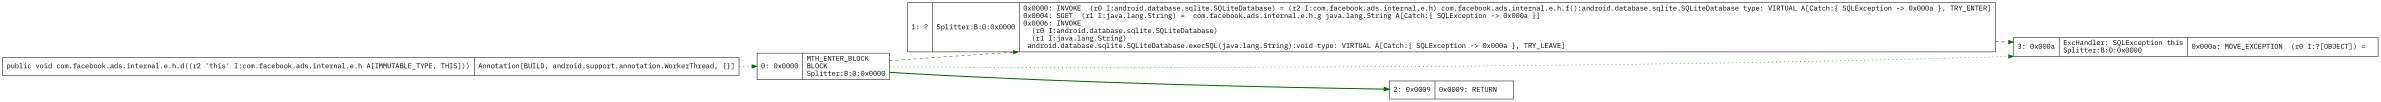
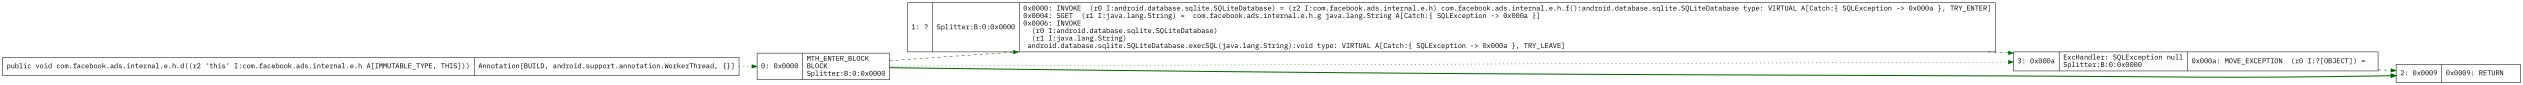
node "3: 0x000a": text "ExcHandler: SQLException this" -> "ExcHandler: SQLException null"
edge "3: 0x000a" -> "2: 0x0009": added
